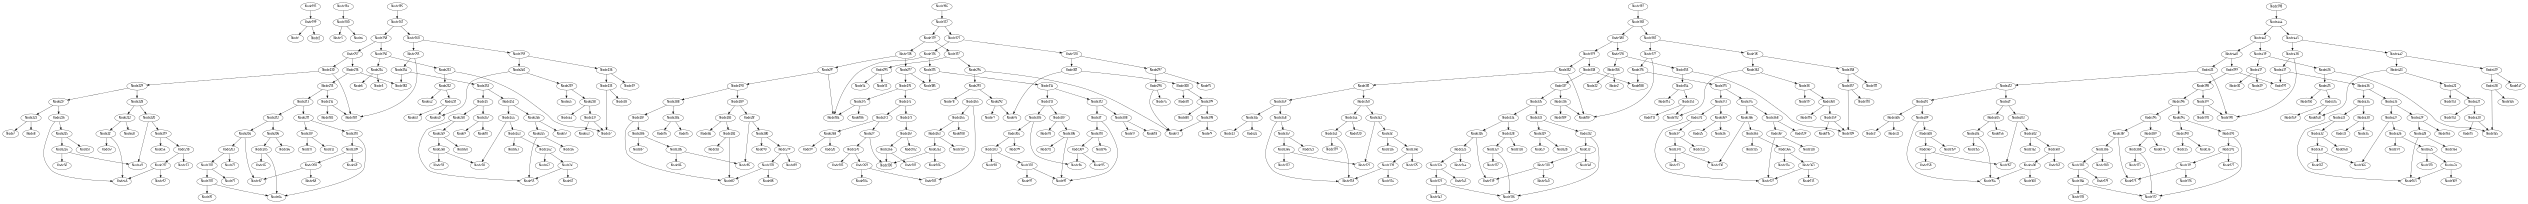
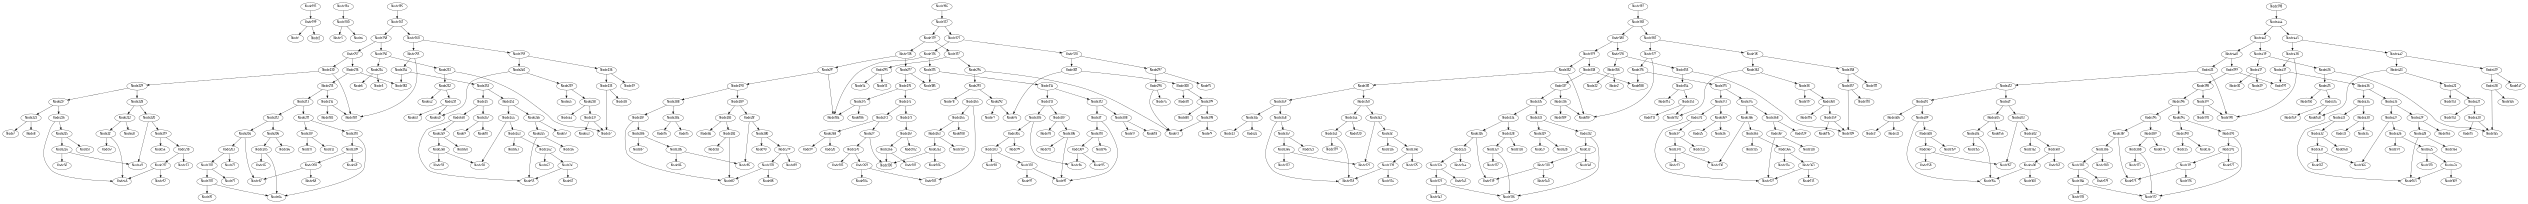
node "Node250": label "Node250" -> "Node650"
